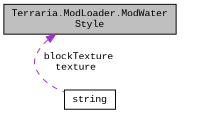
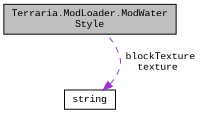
edge "string" -> "Terraria.ModLoader.ModWater Style": reversed
